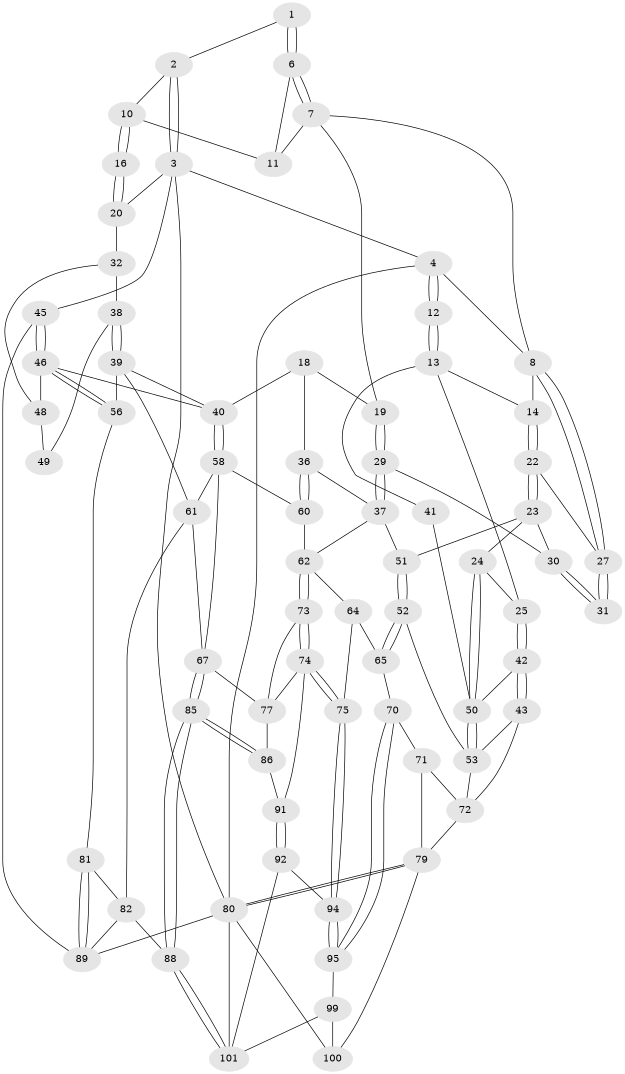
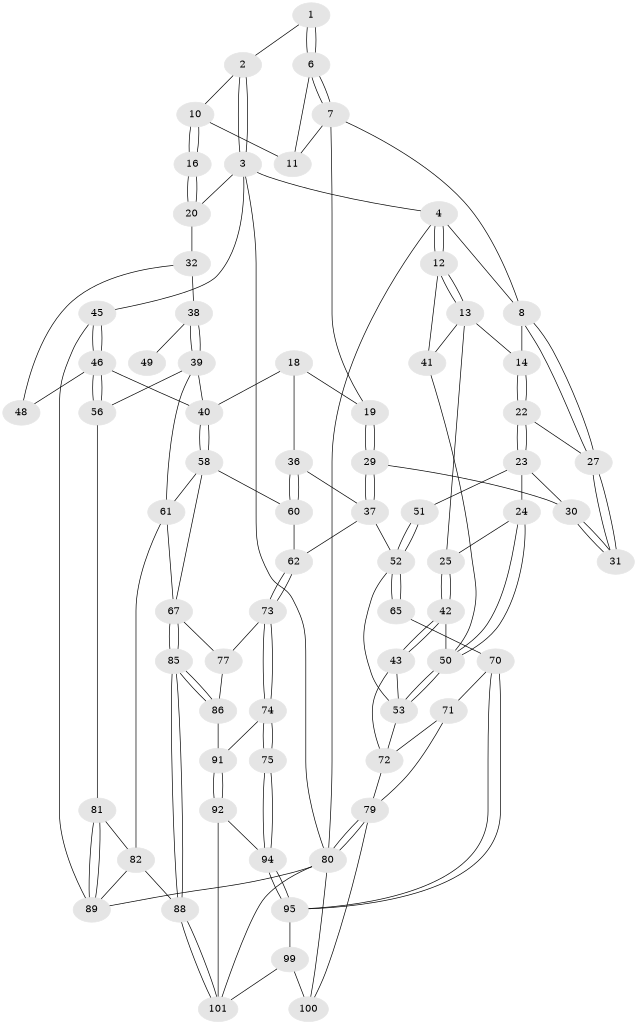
edge "12" -- "41": added
edge "48" -- "49": removed
edge "37" -- "51": now "37" -- "52"
node "64": removed
edge "74" -- "77": removed
